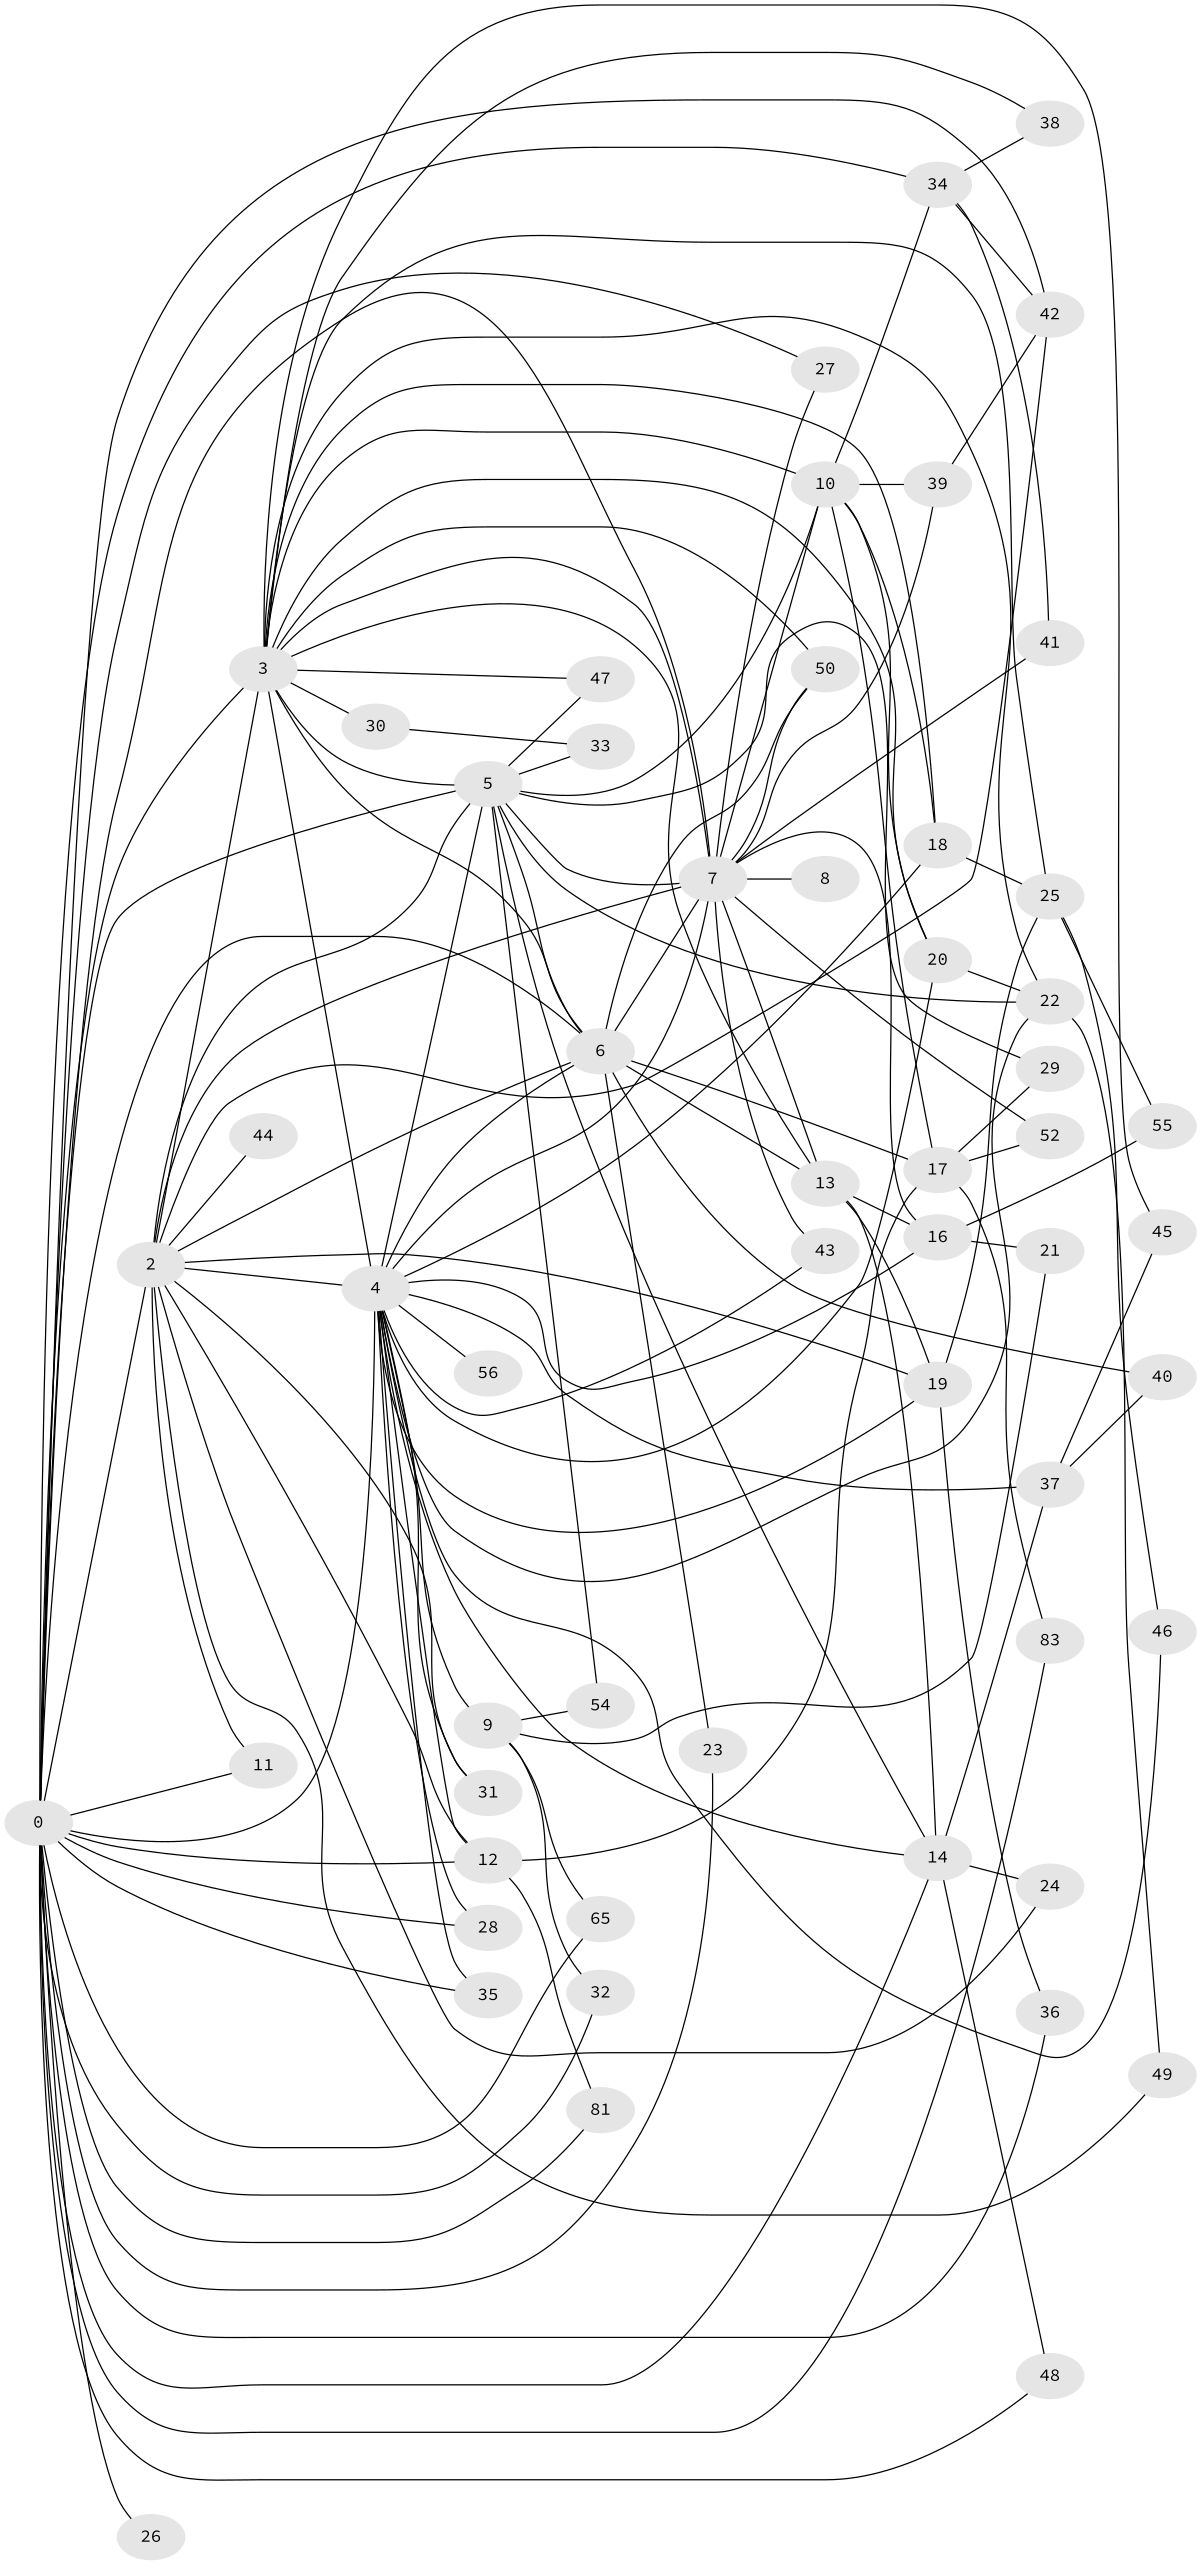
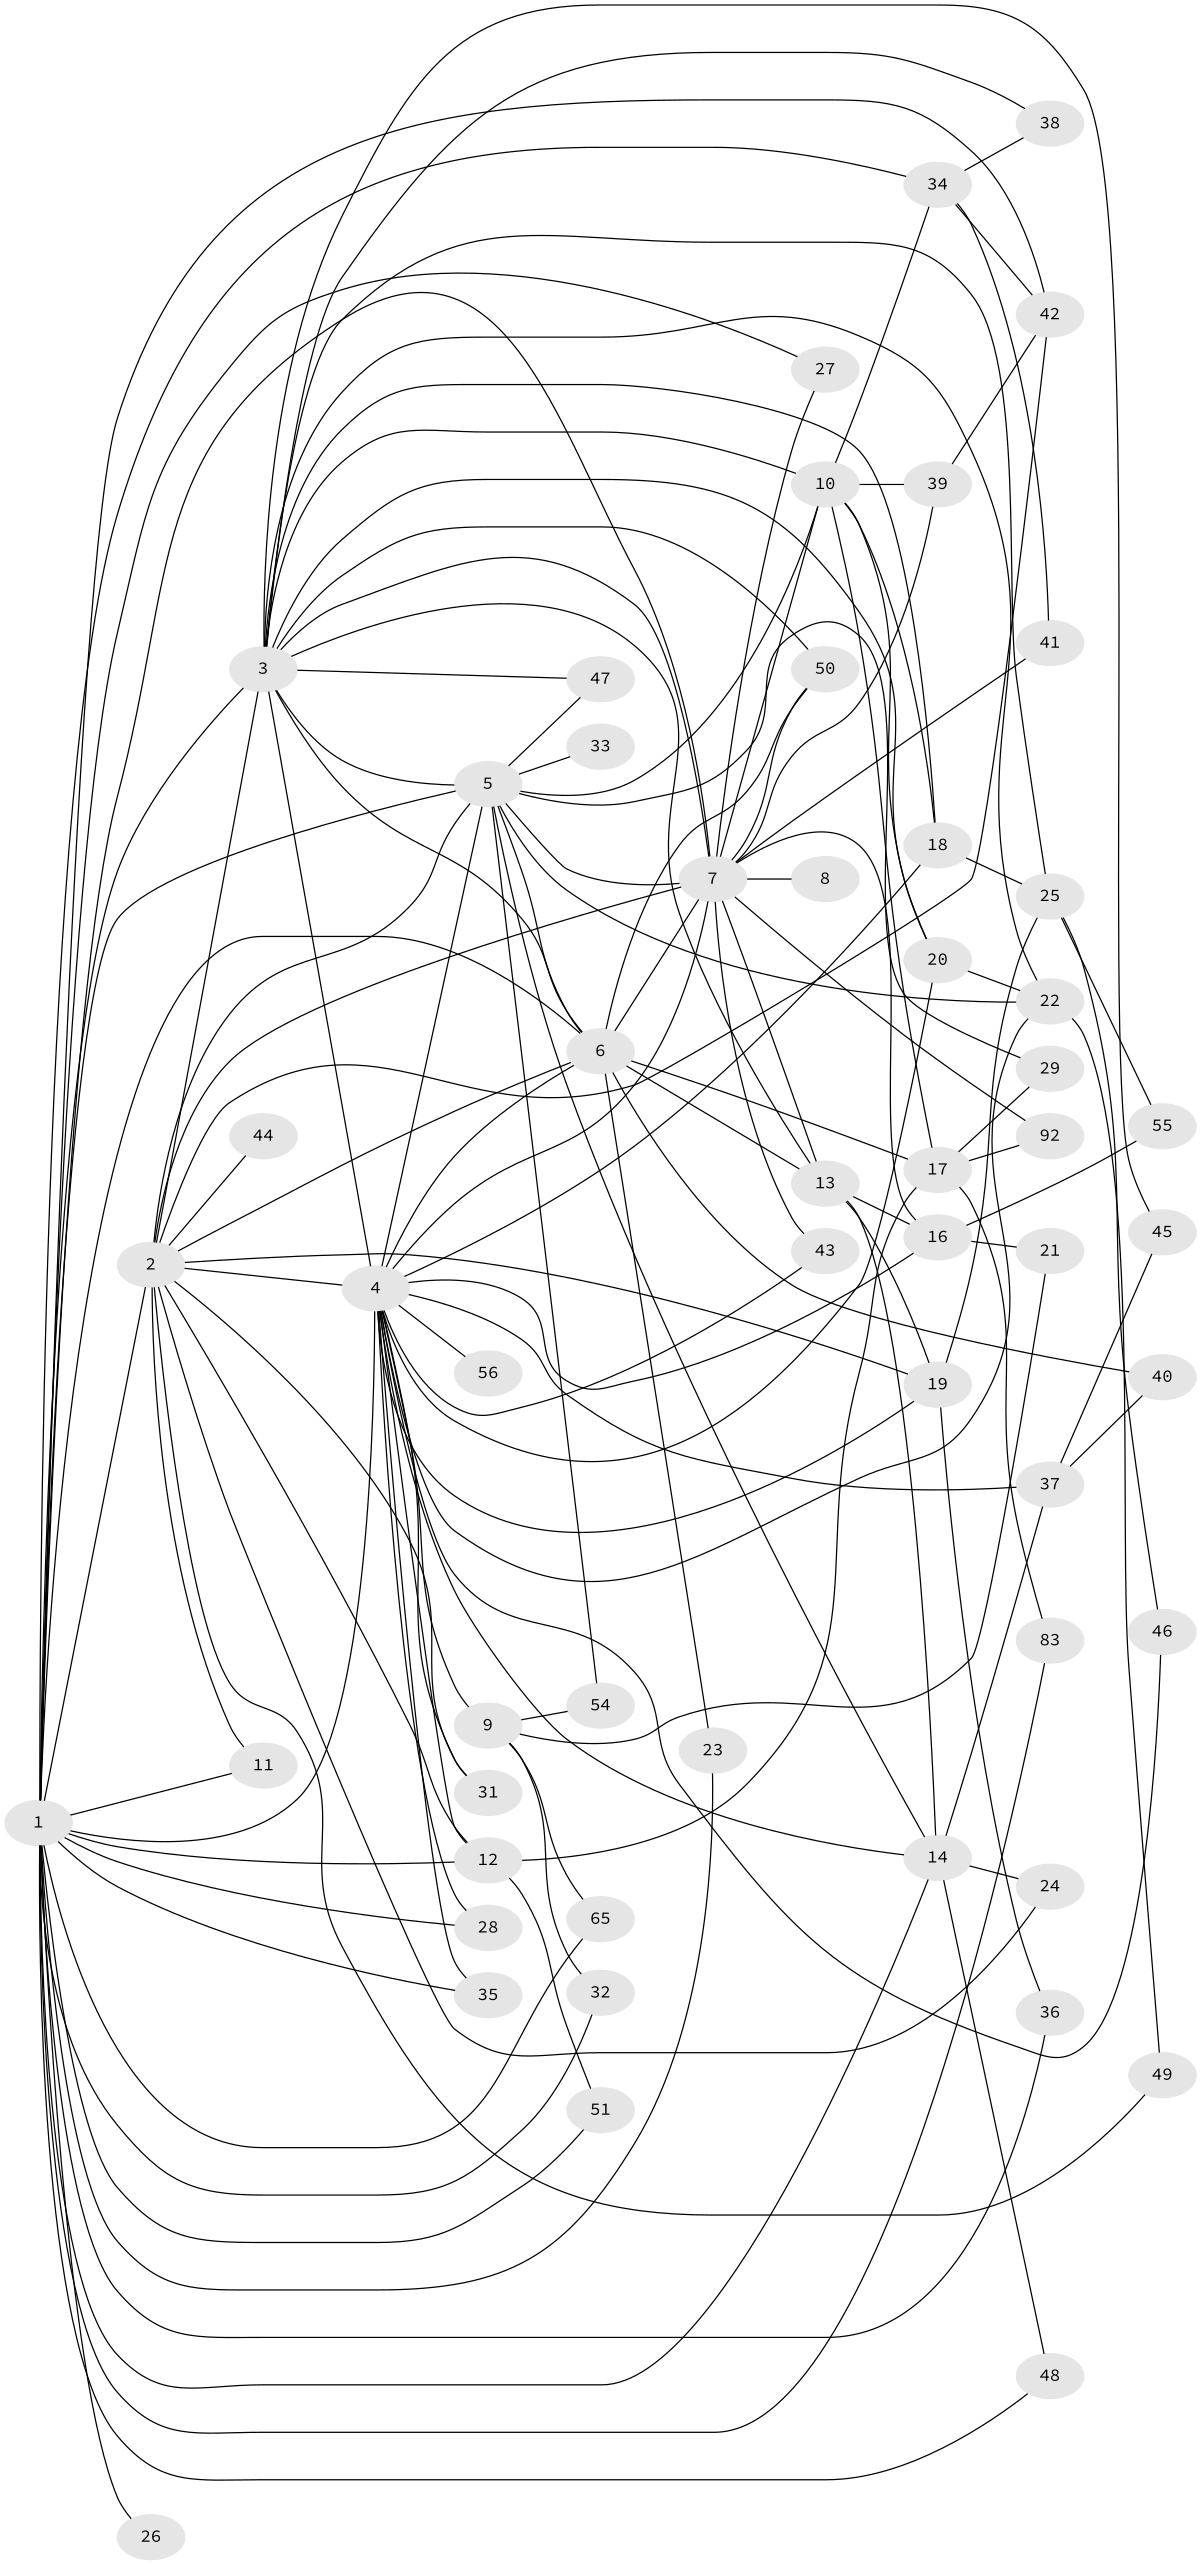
node "30": removed
node "52": label "52" -> "92"
node "0": label "0" -> "1"
node "81": label "81" -> "51"
